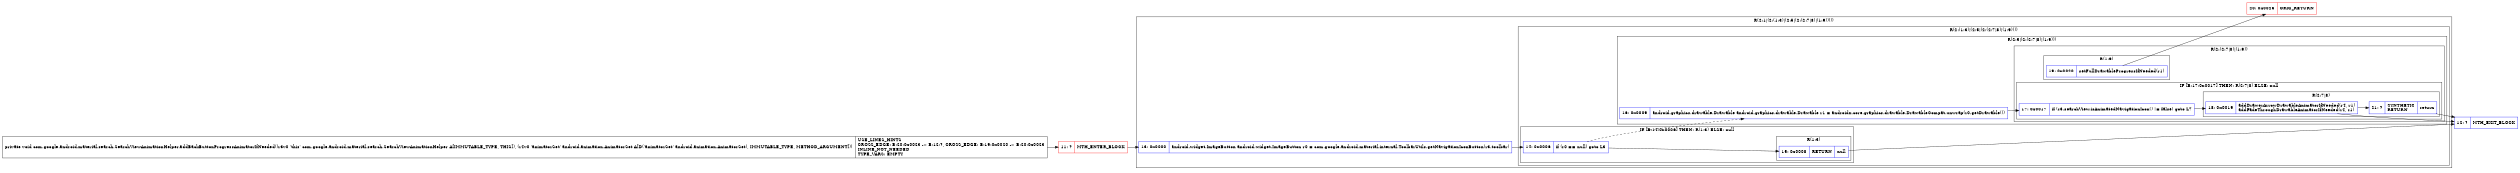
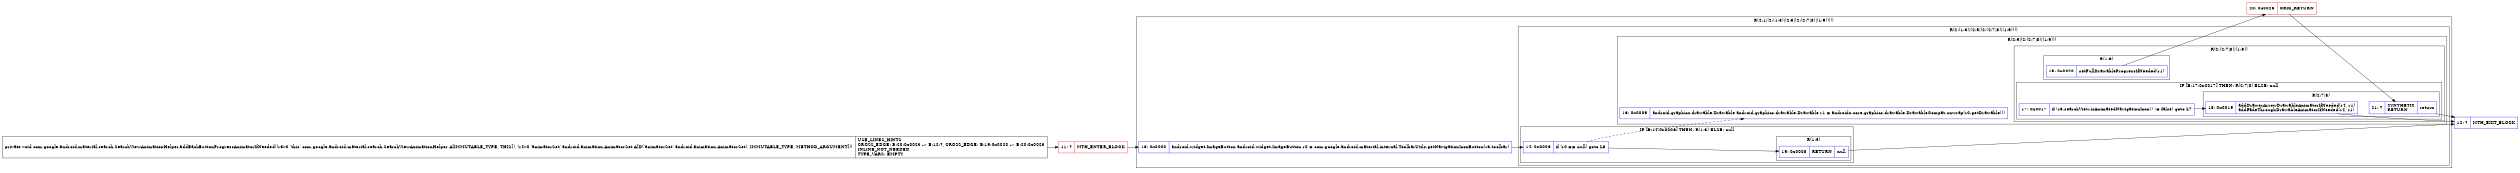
edge "18: 0x0019" -> "21: ?": now "20: 0x0023" -> "21: ?"
edge "16: 0x0009" -> "17: 0x0017": removed
